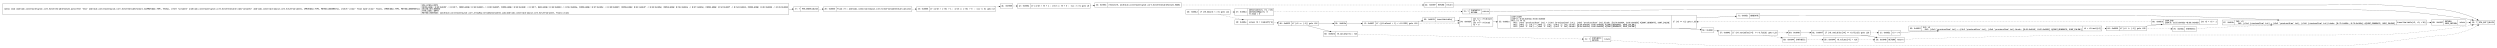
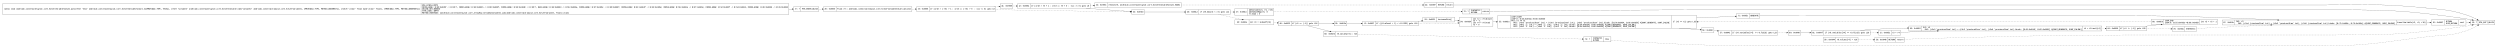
node "45: 0x0010": added
node "53: 0x0031": text "insertVariable()" -> "increaseSize()"
node "48: 0x001e": text "values r0 = indexOf(r9)" -> "int r0 = indexOf(r9)"
node "68: 0x005f": text "return" -> "next"
edge "61: 0x004f" -> "59: 0x0048": now "61: 0x004f" -> "63: 0x0052"
node "73: ?": text "return" -> "this"
node "69: 0x0044": removed
